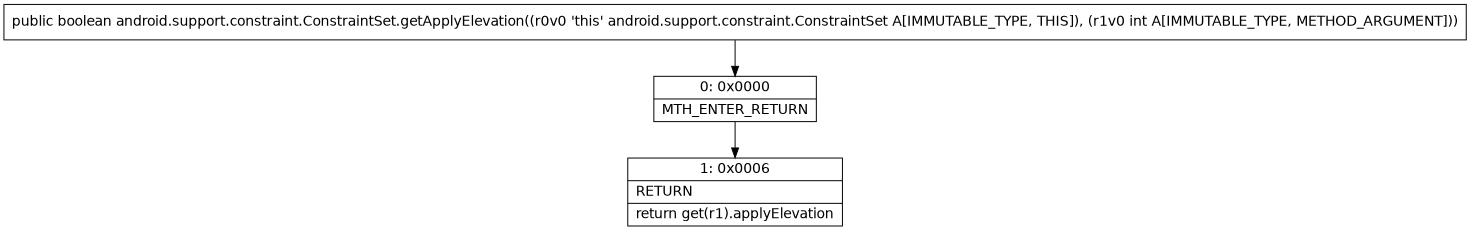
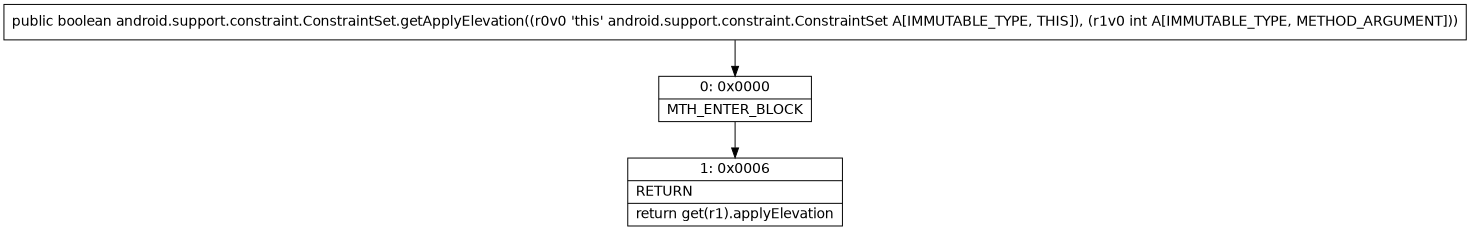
node "0: 0x0000": text "MTH_ENTER_RETURN" -> "MTH_ENTER_BLOCK"
